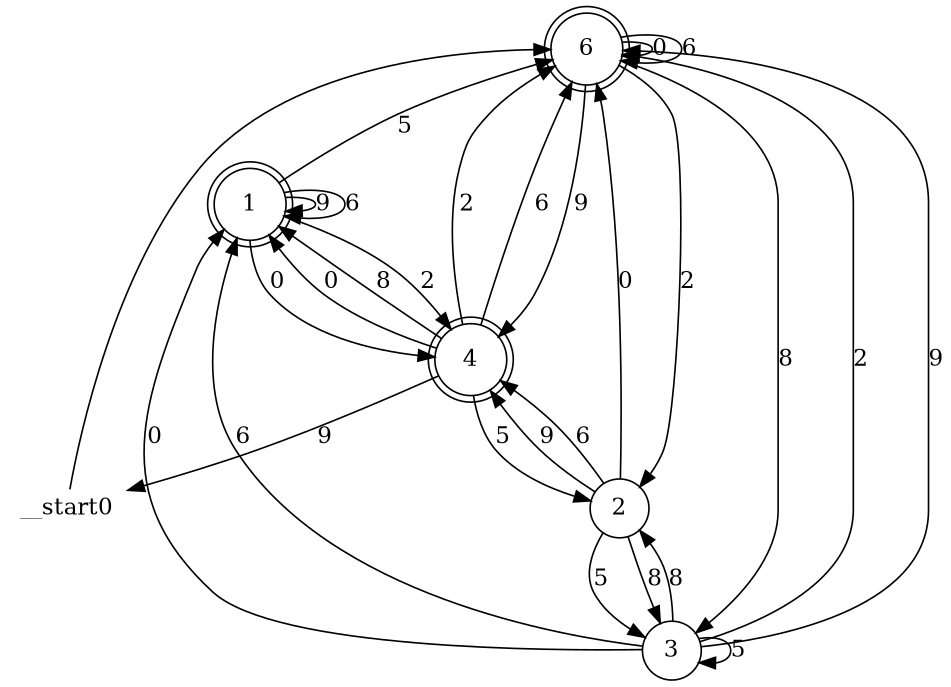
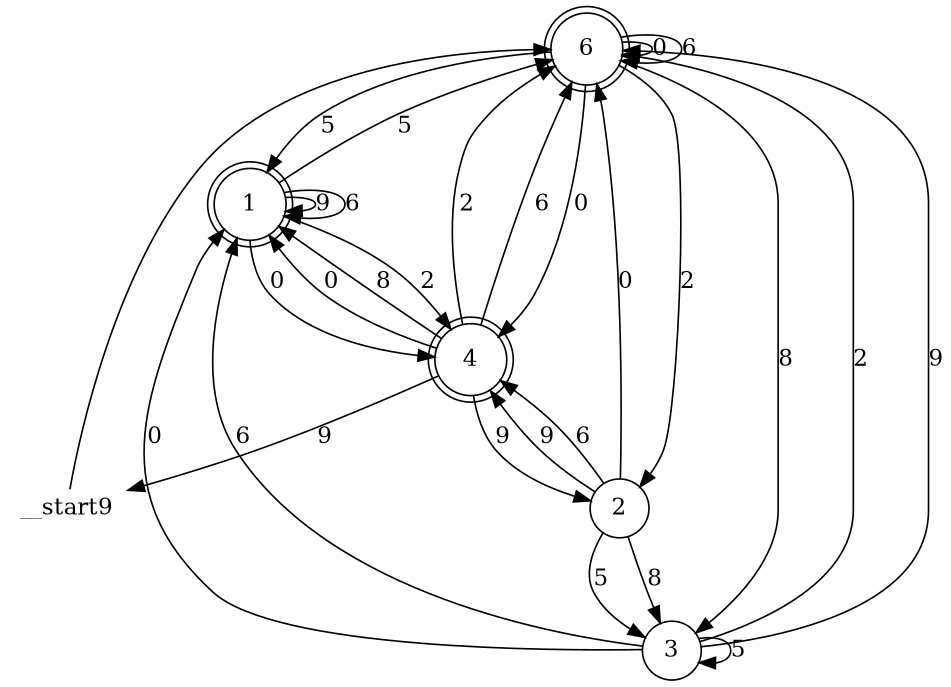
edge "6" -> "1": added, label "5"
edge "6" -> "4": label "9" -> "0"
edge "4" -> "2": label "5" -> "9"
node "__start0": label "__start0" -> "__start9"
edge "3" -> "2": removed, label "8"
